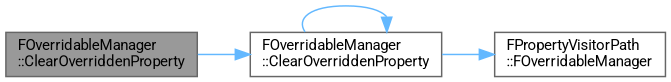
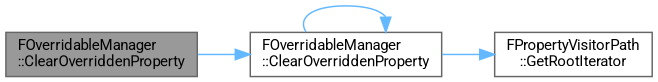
node "FPropertyVisitorPath ::FOverridableManager": label "FPropertyVisitorPath ::FOverridableManager" -> "FPropertyVisitorPath ::GetRootIterator"
